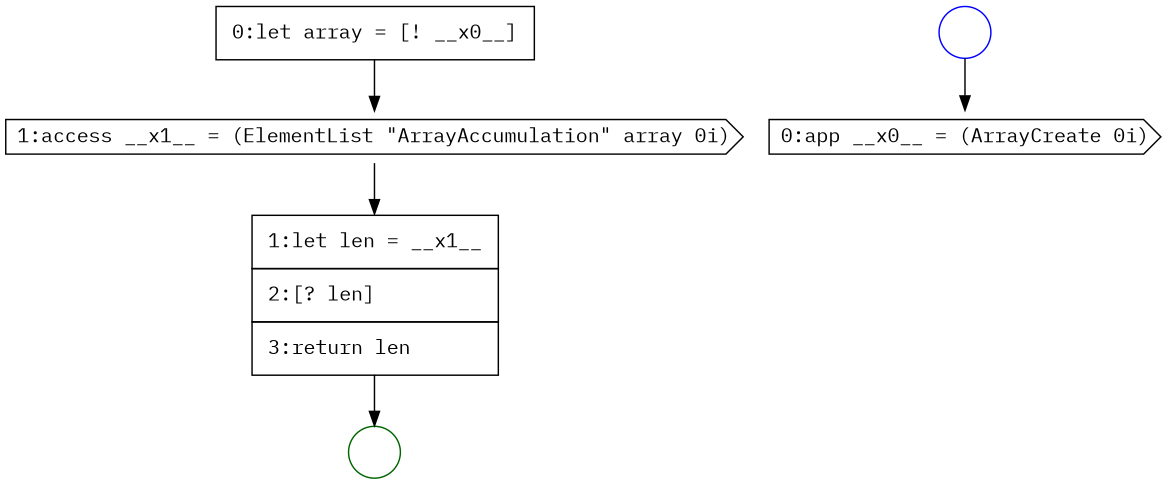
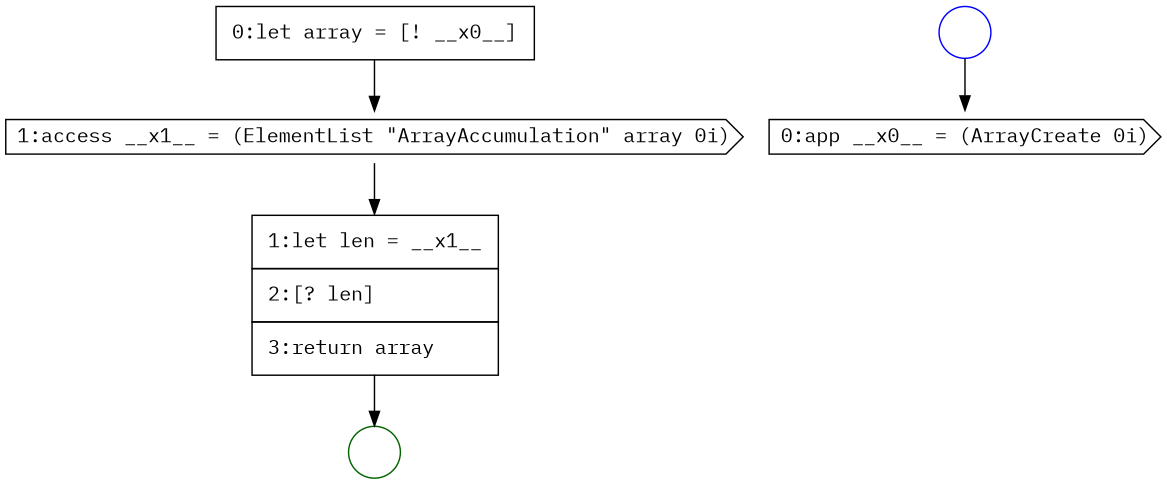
node "1:let len = __x1__": text "3:return len" -> "3:return array"
